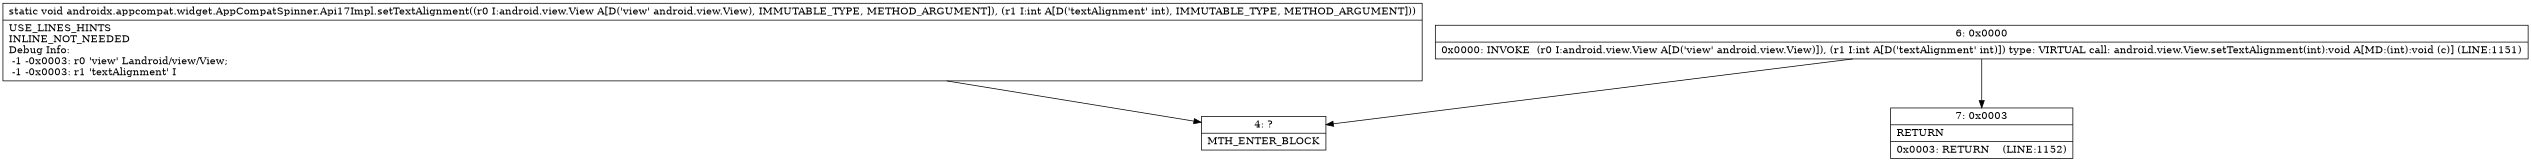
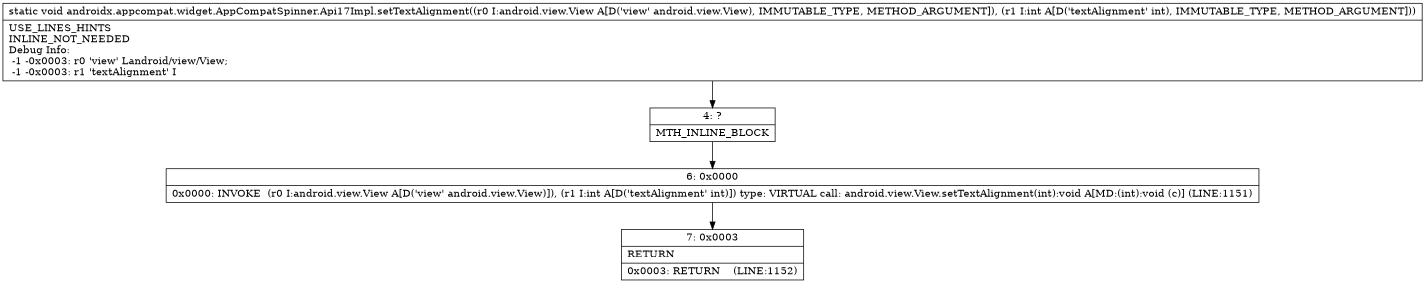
edge "6: 0x0000" -> "4: ?": reversed
node "4: ?": text "MTH_ENTER_BLOCK" -> "MTH_INLINE_BLOCK"
